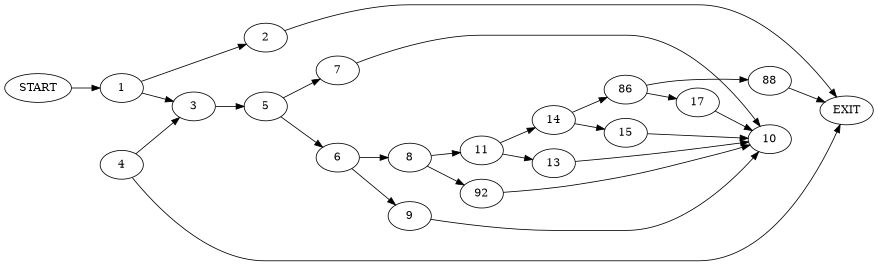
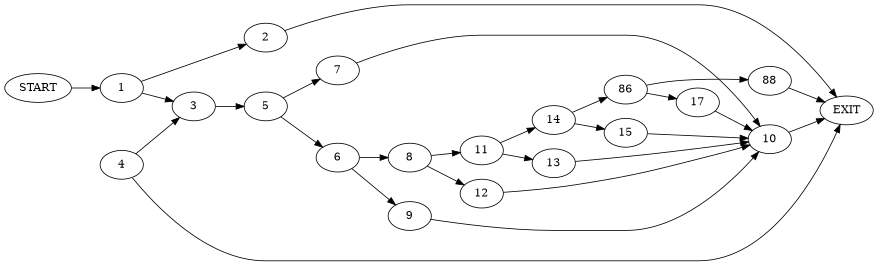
edge "10" -> "EXIT": added
node "92": label "92" -> "12"
